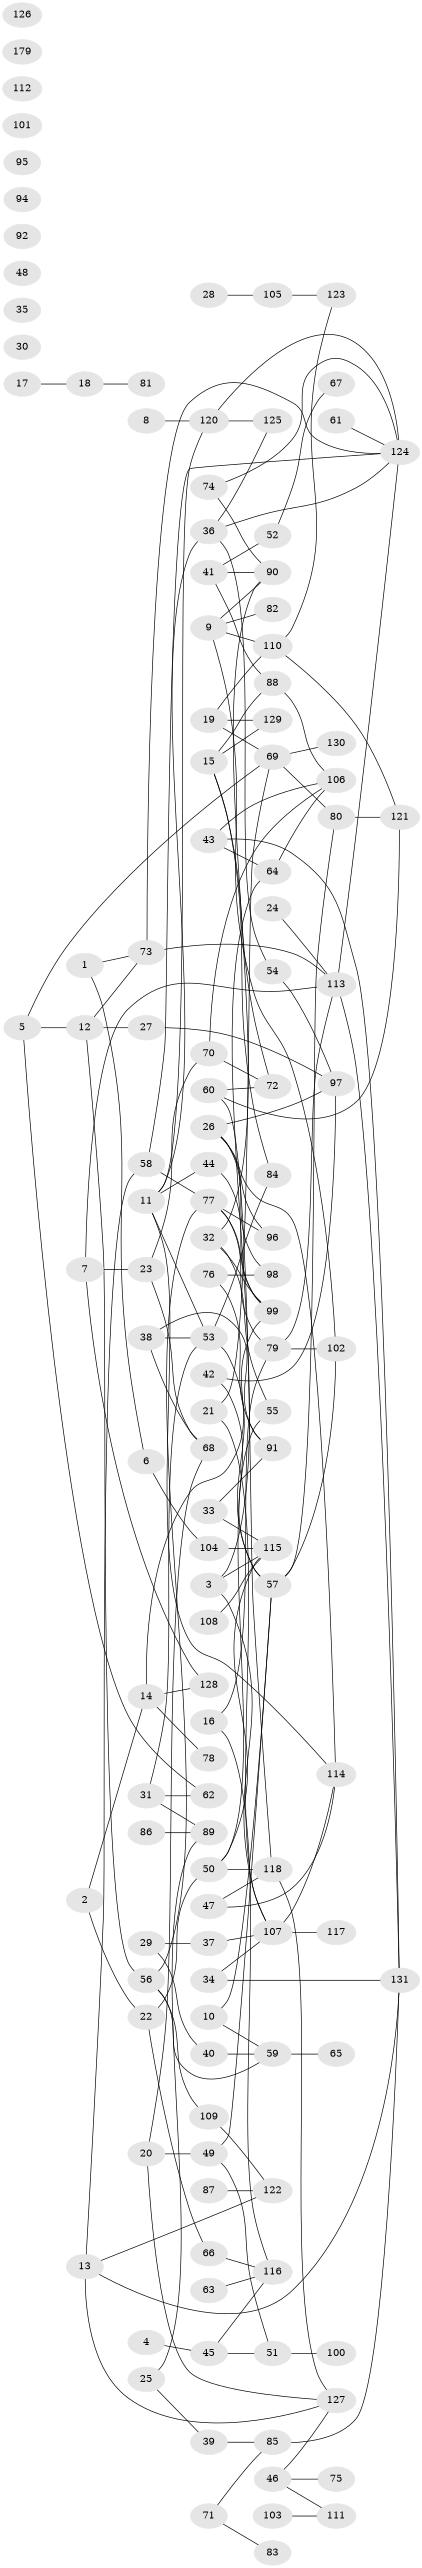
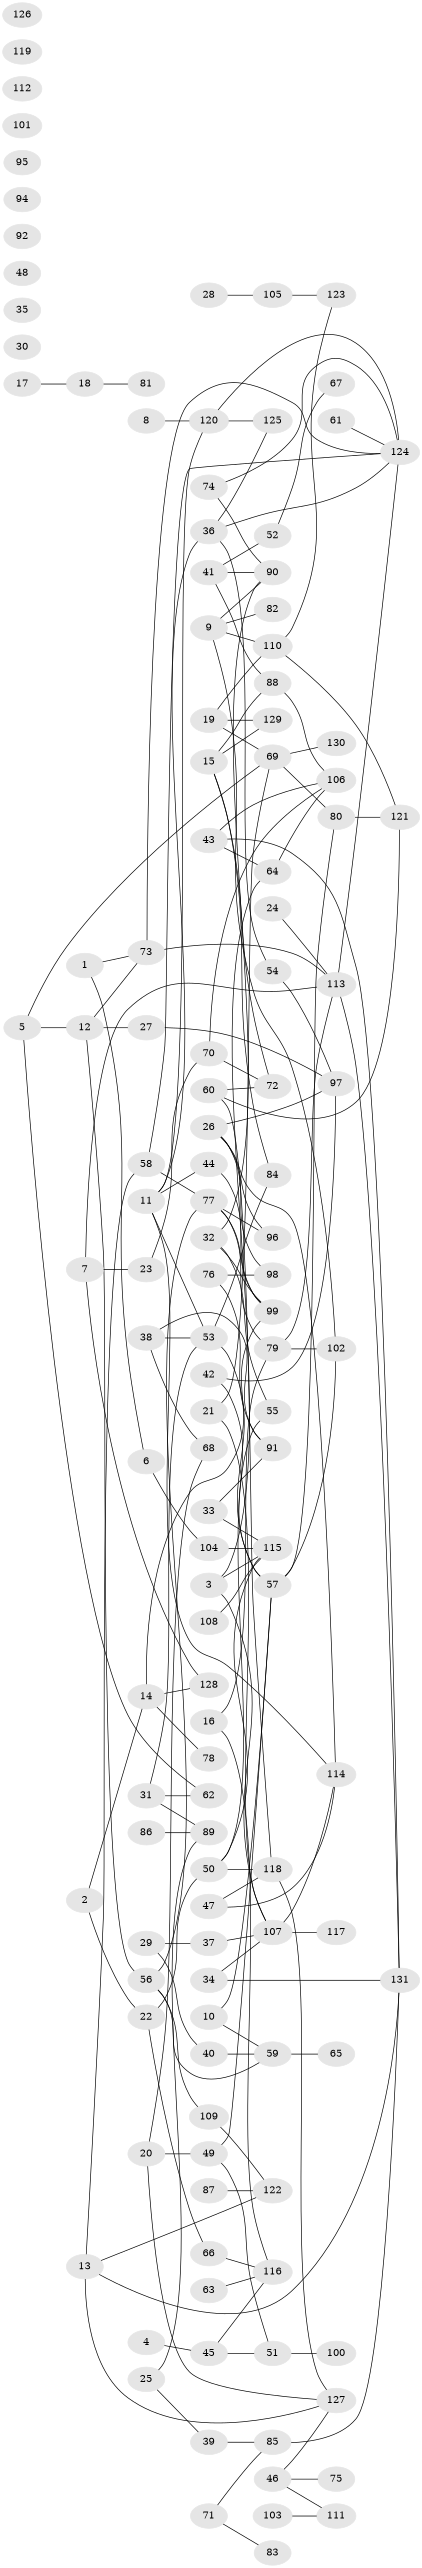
node "179": label "179" -> "119"
edge "23" -- "68": removed
